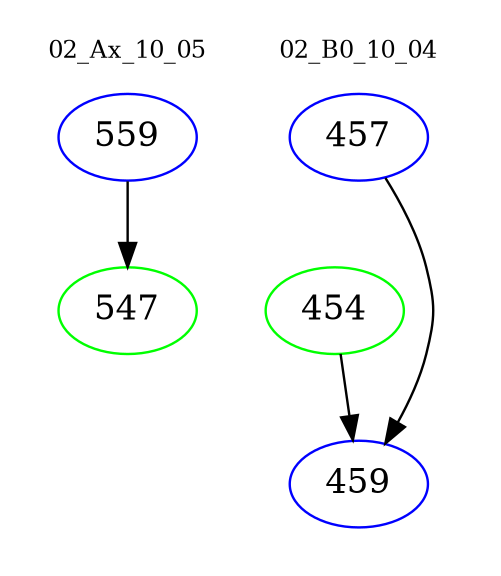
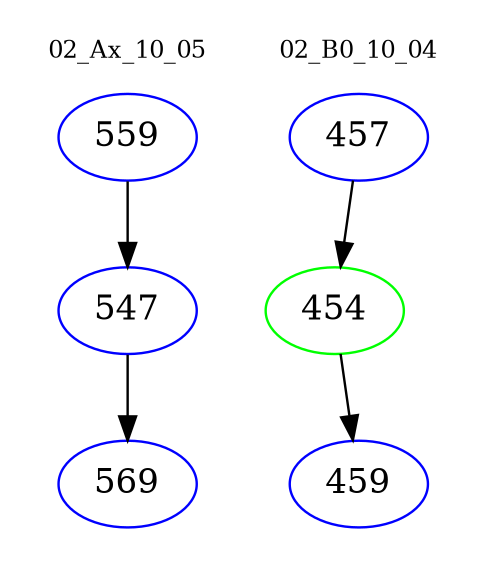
edge "457" -> "459": now "457" -> "454"
node "547": color green -> blue
node "569": added
